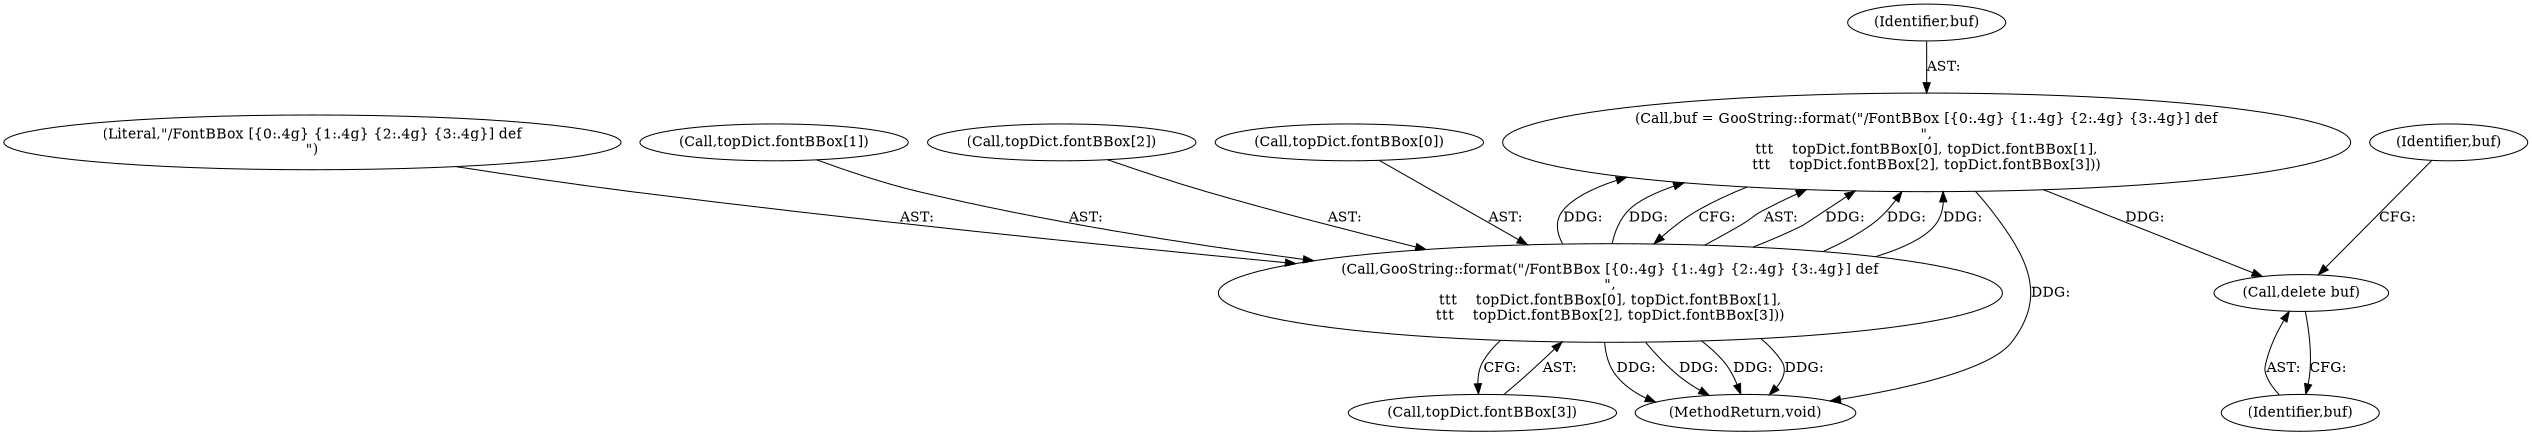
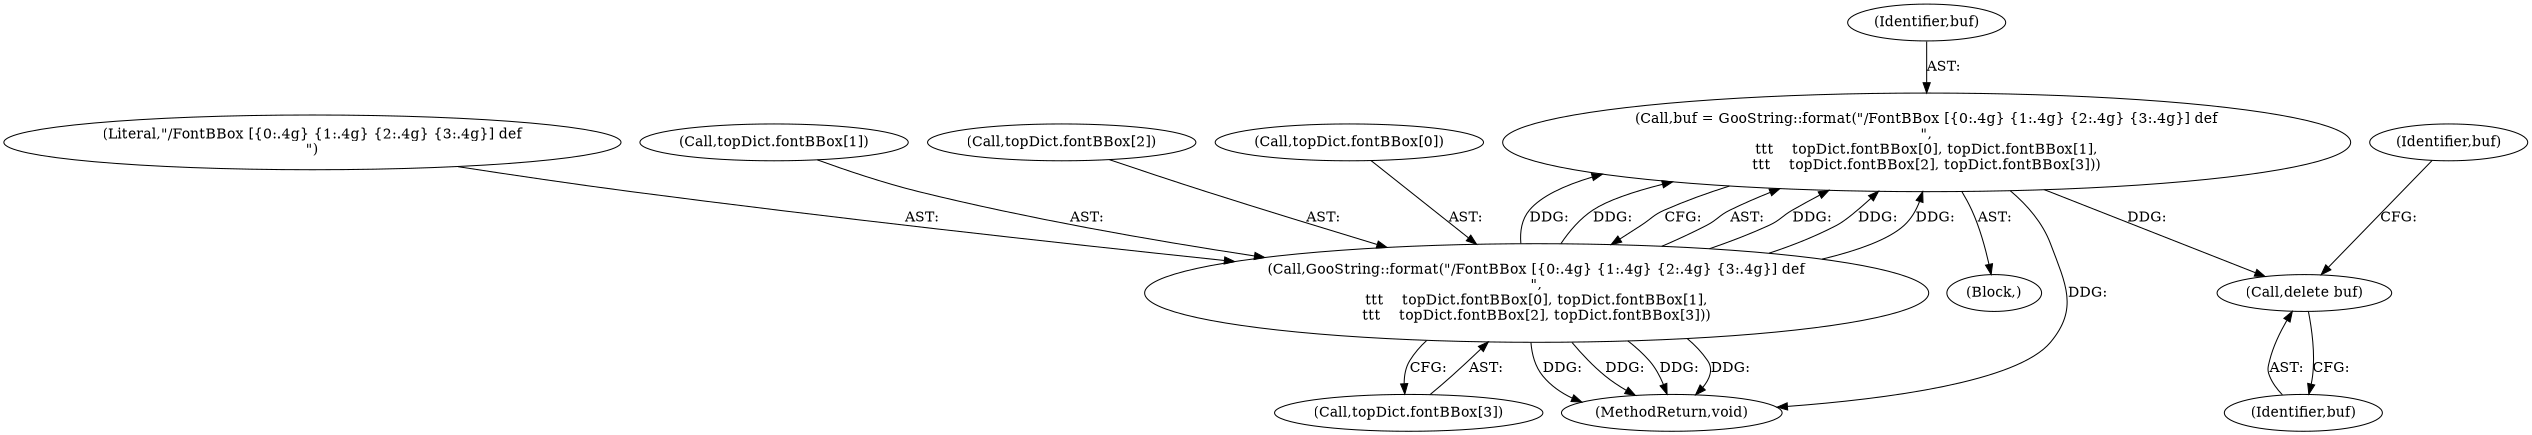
node "(Block,)": added
